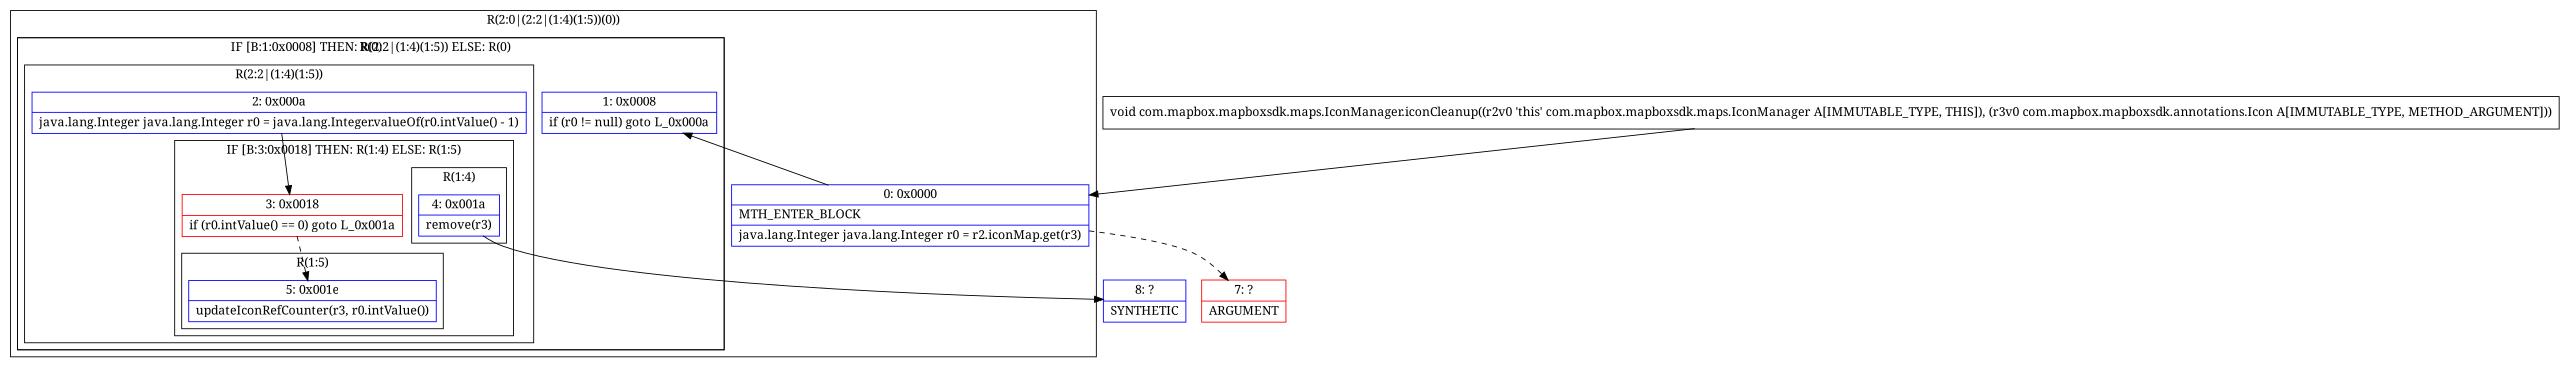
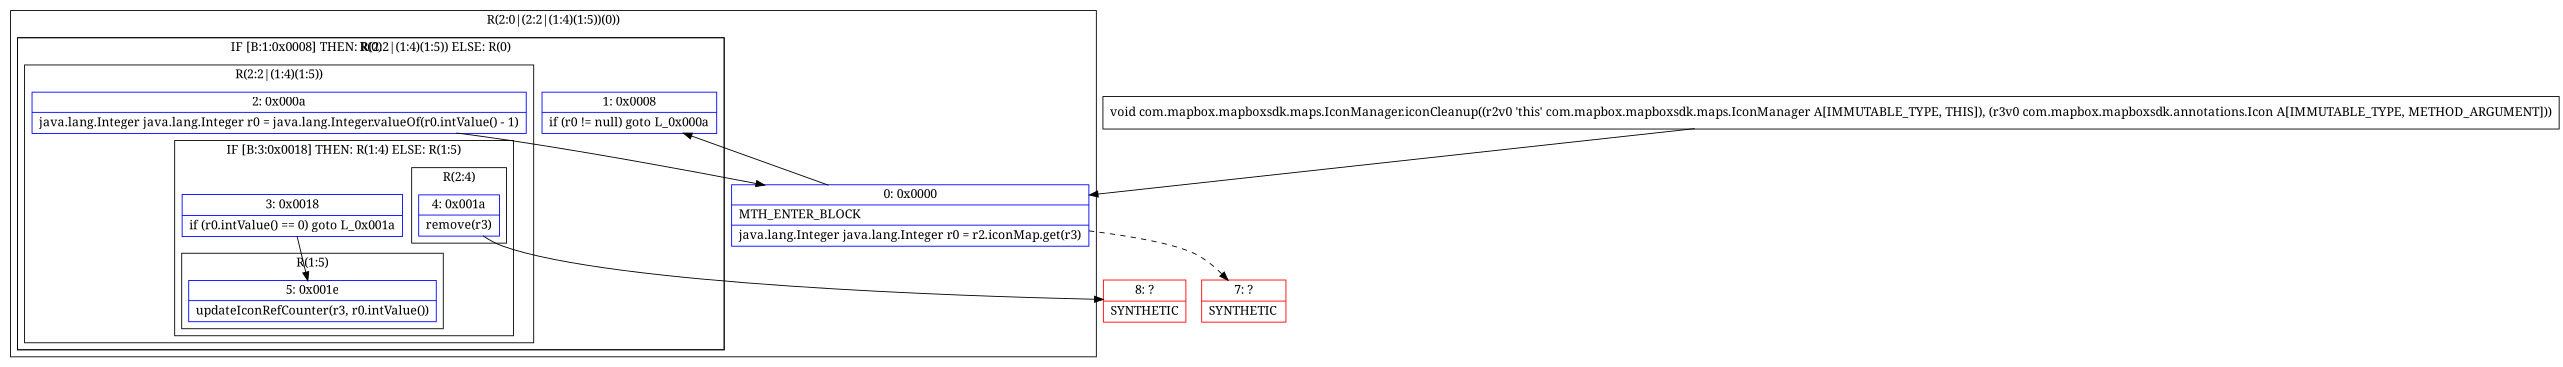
edge "2: 0x000a" -> "3: 0x0018": now "2: 0x000a" -> "0: 0x0000"
cluster "R(1:4)": label "R(1:4)" -> "R(2:4)"
node "3: 0x0018": color red -> blue
edge "3: 0x0018" -> "5: 0x001e": style dashed -> solid
node "8: ?": color blue -> red
node "7: ?": text "ARGUMENT" -> "SYNTHETIC"
